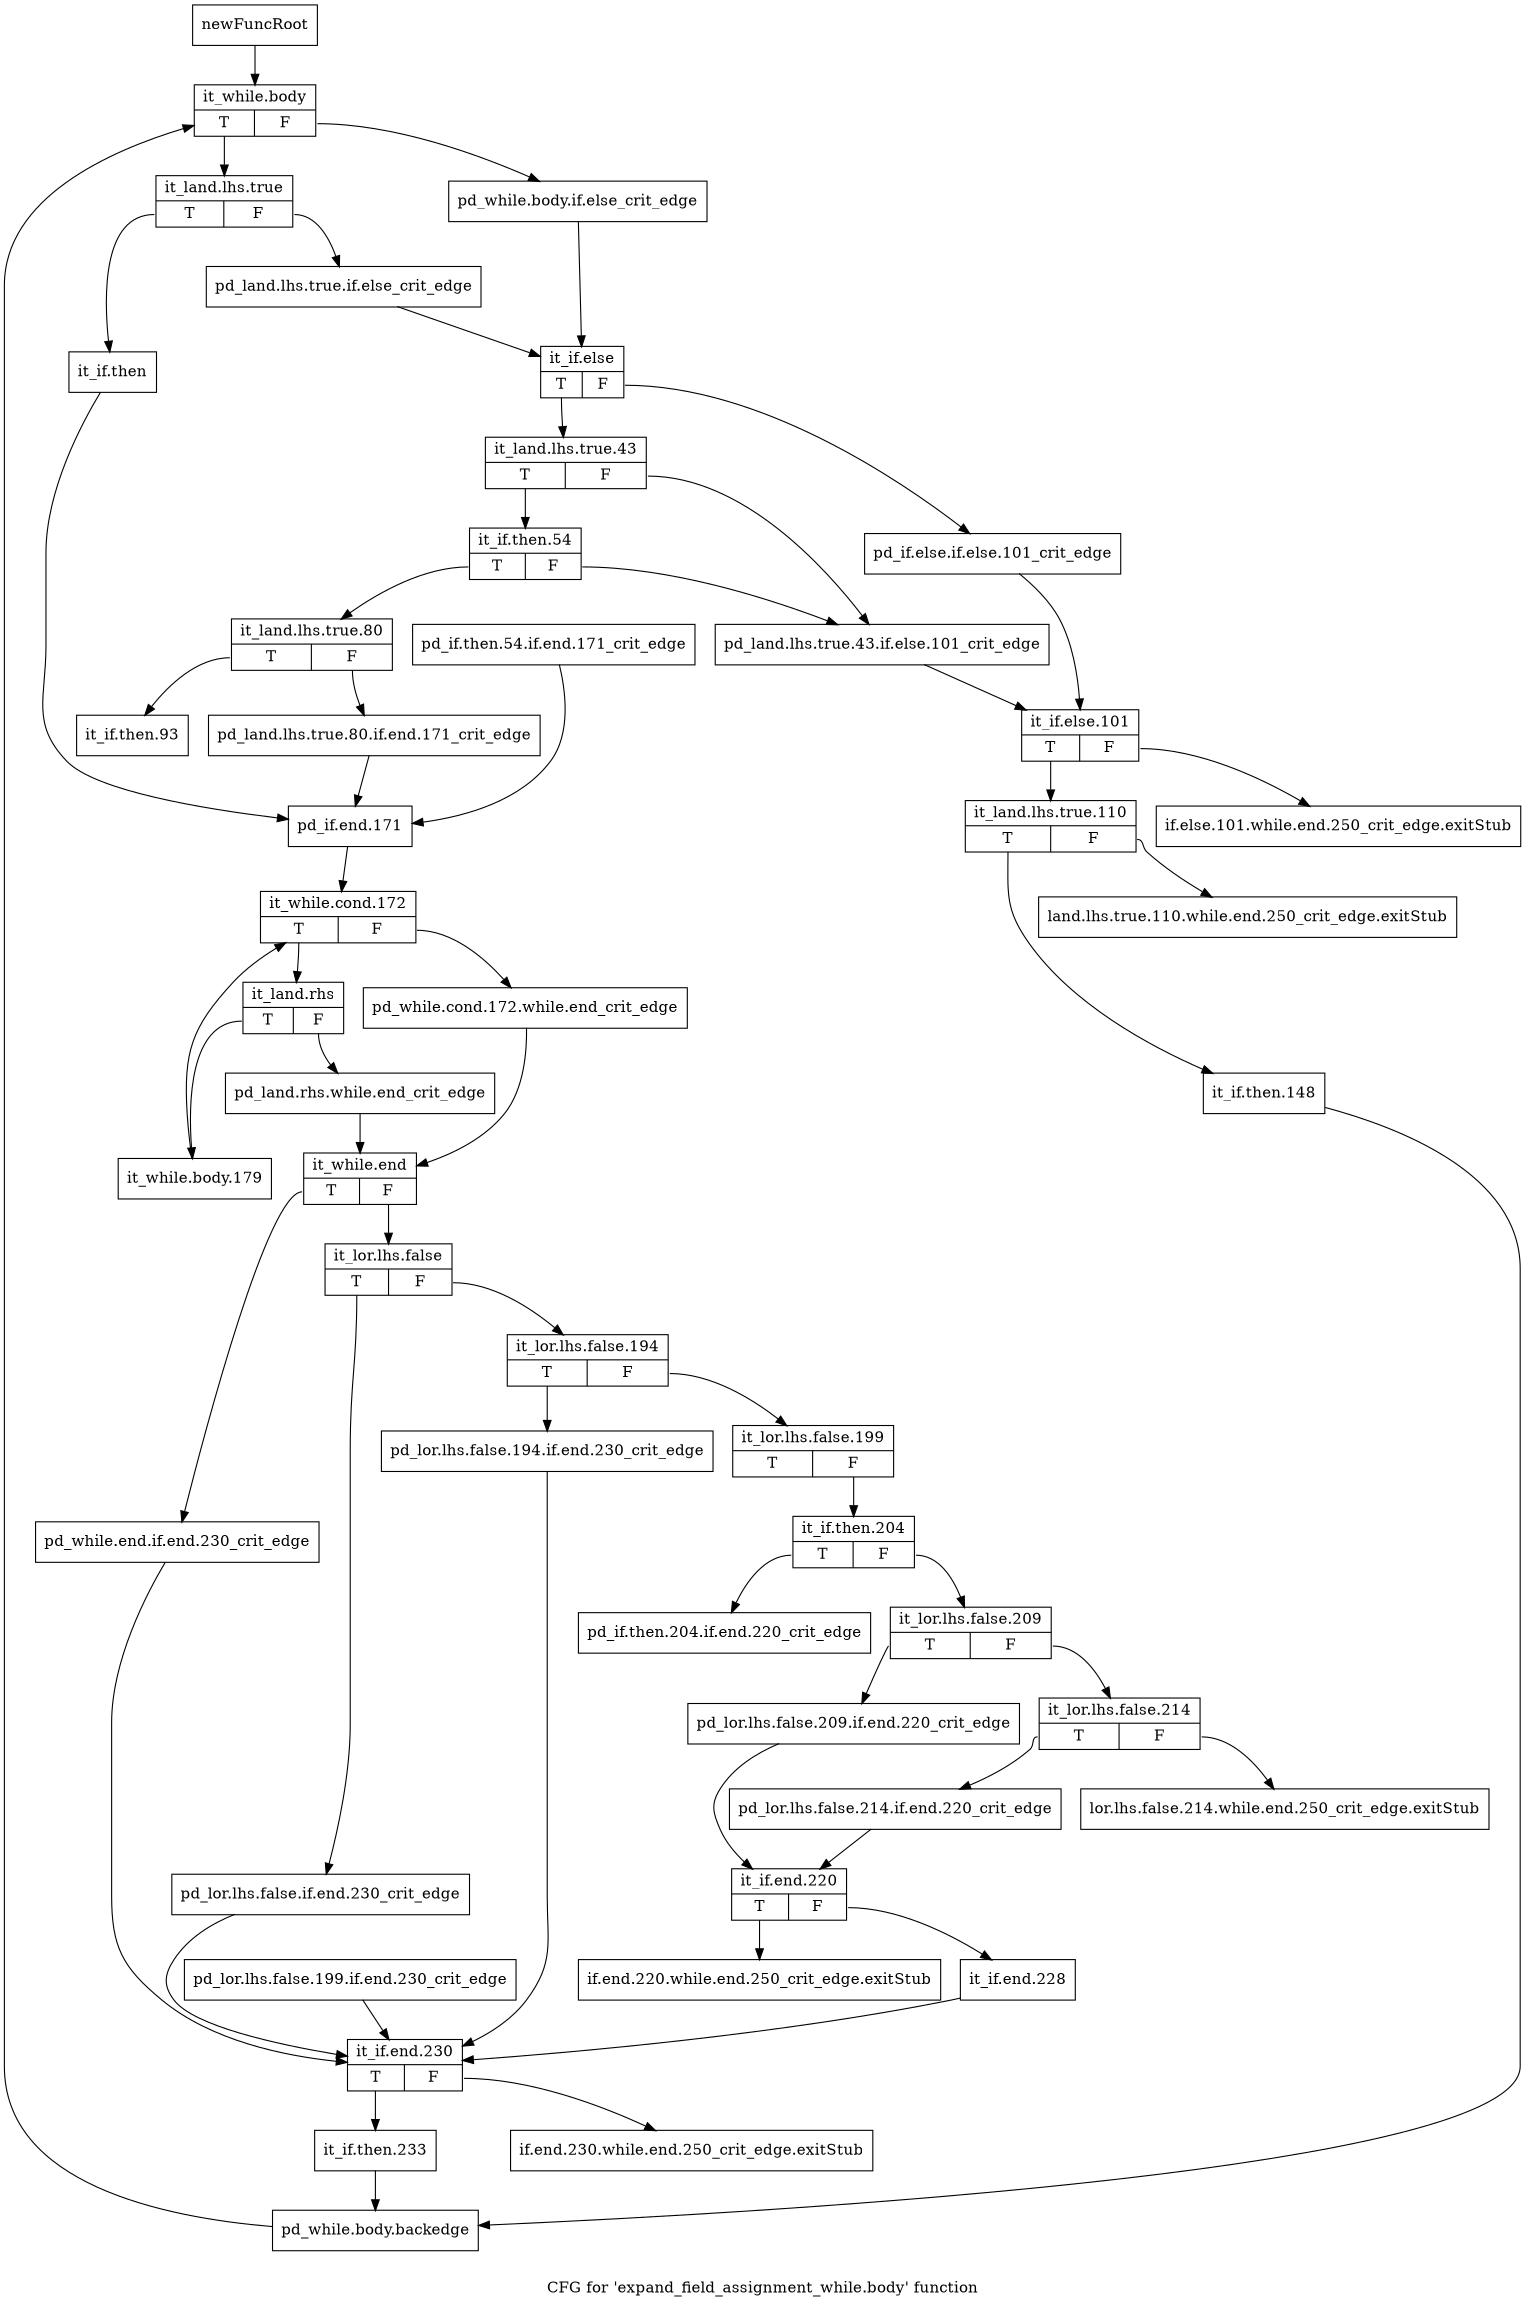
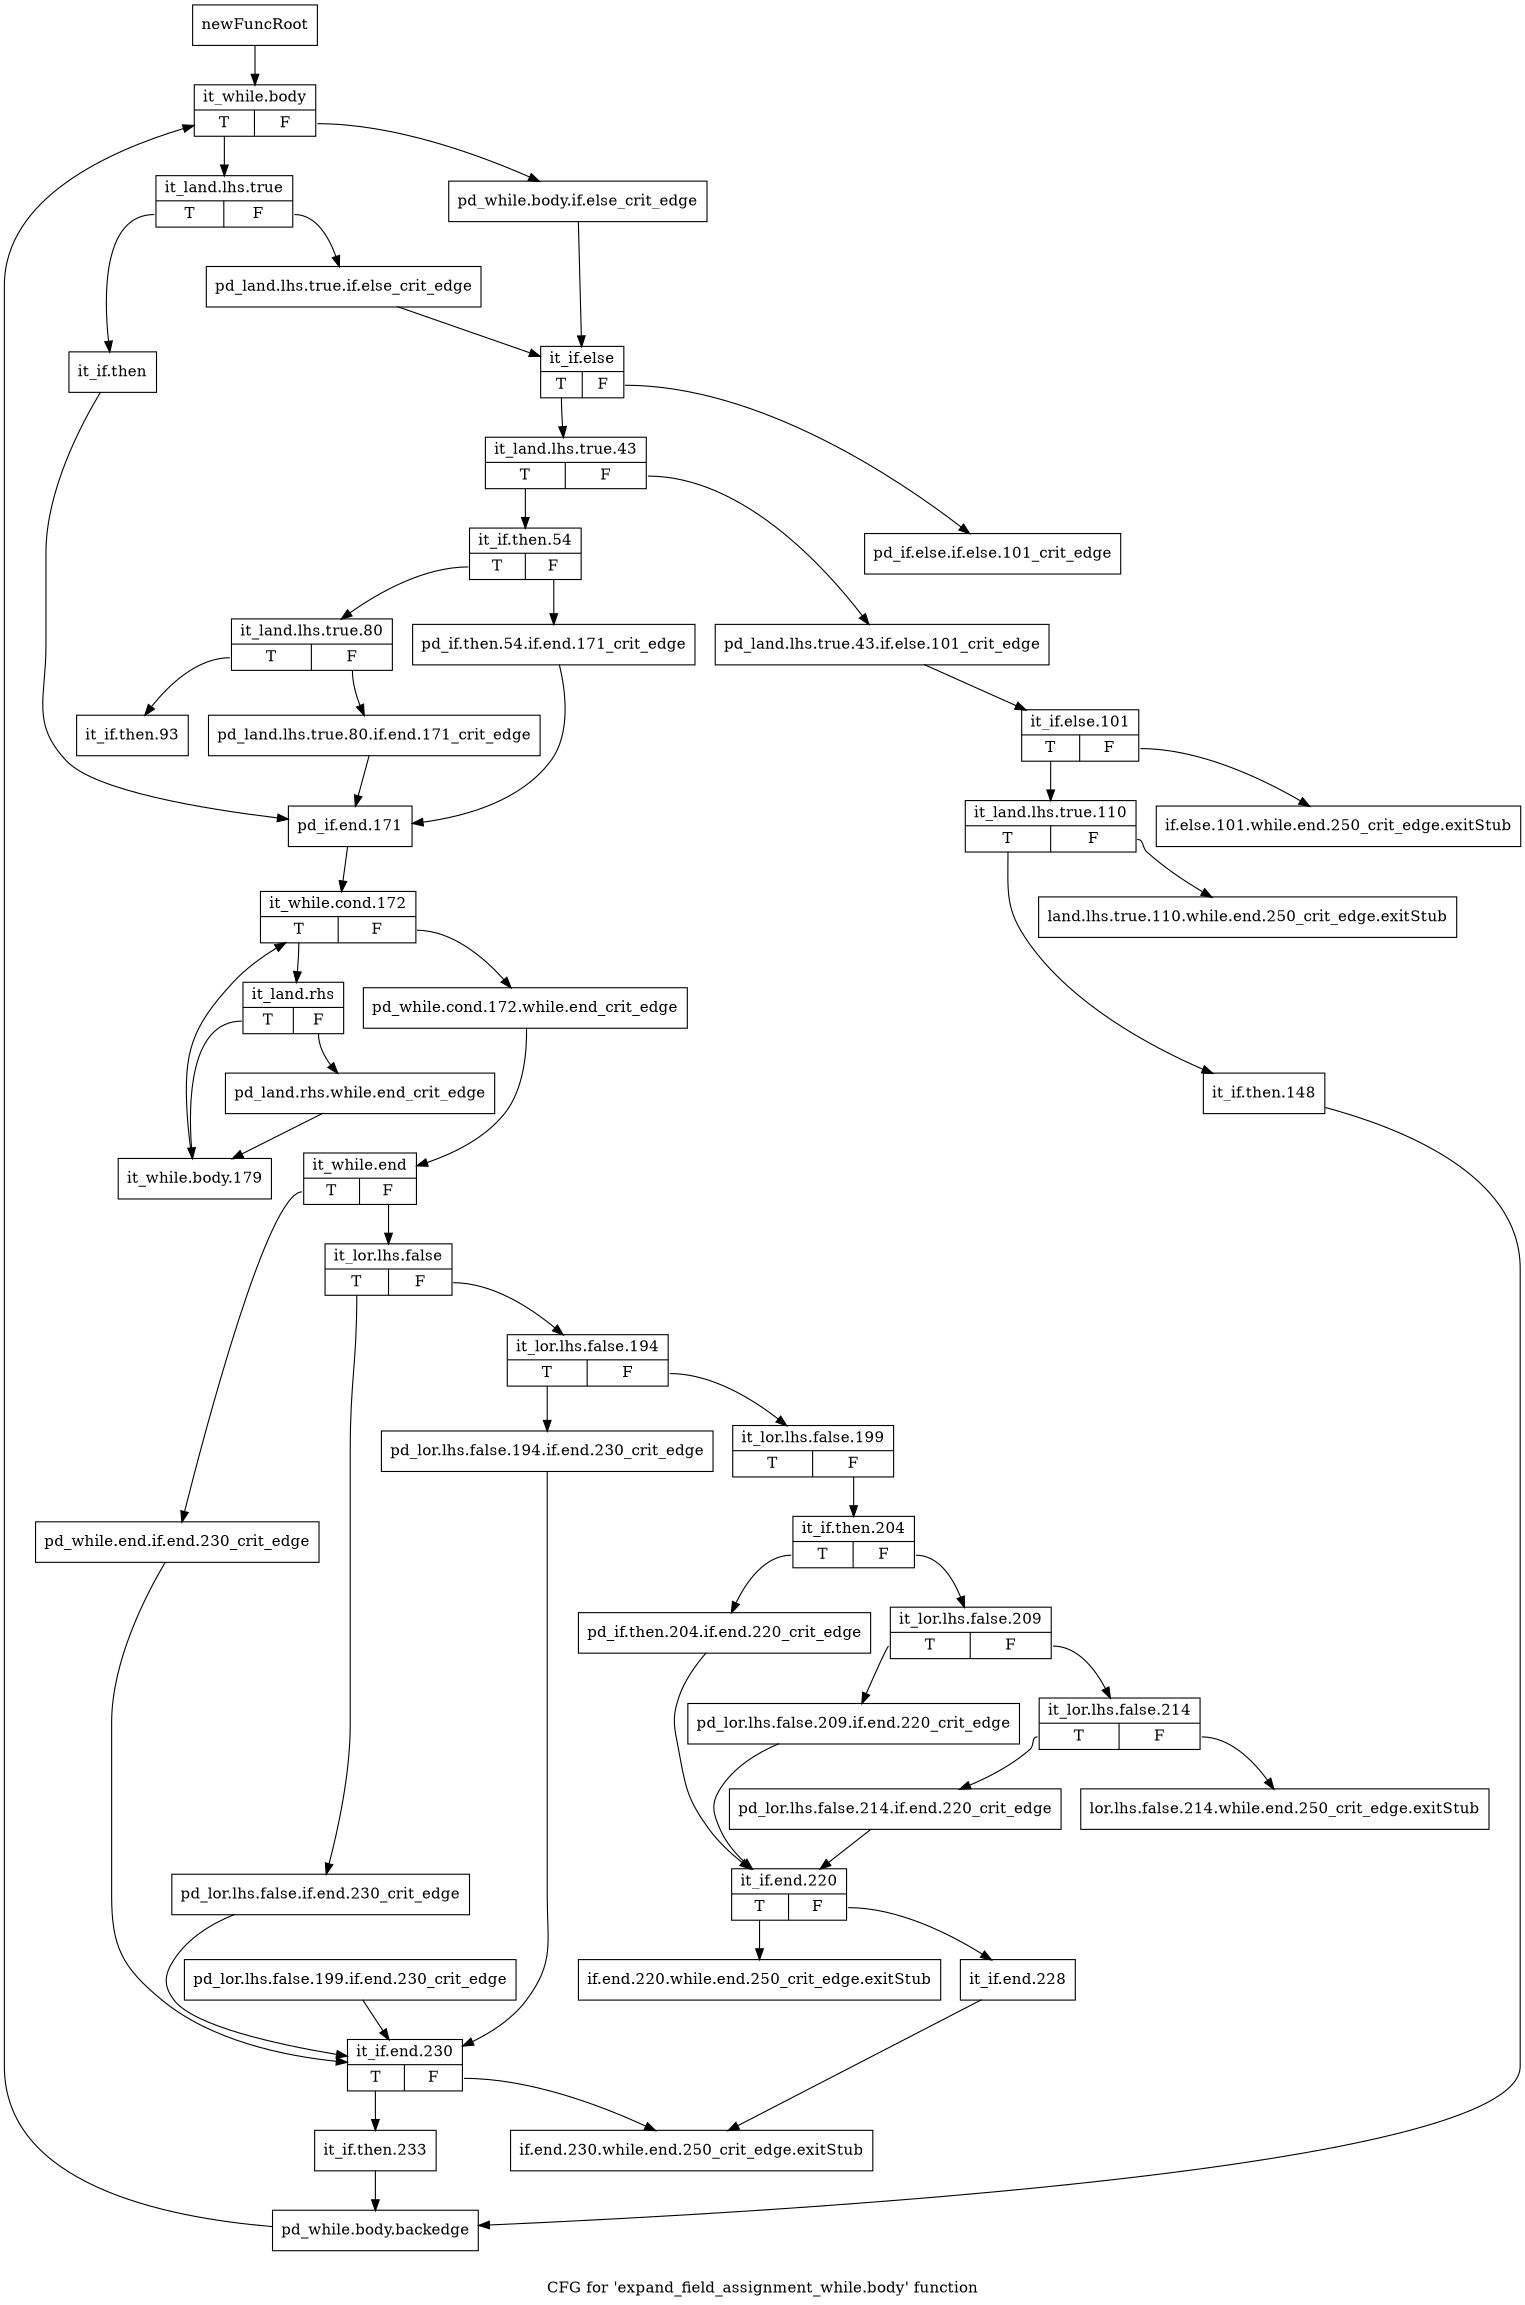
edge "it_if.then.54" -> "pd_land.lhs.true.43.if.else.101_crit_edge": now "it_if.then.54" -> "pd_if.then.54.if.end.171_crit_edge"
edge "pd_if.else.if.else.101_crit_edge" -> "it_if.else.101": removed
edge "pd_land.rhs.while.end_crit_edge" -> "it_while.end": now "pd_land.rhs.while.end_crit_edge" -> "it_while.body.179"
edge "pd_if.then.204.if.end.220_crit_edge" -> "it_if.end.220": added
edge "it_if.end.228" -> "it_if.end.230": now "it_if.end.228" -> "if.end.230.while.end.250_crit_edge.exitStub"
